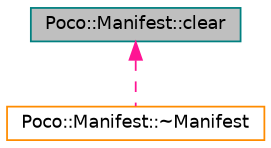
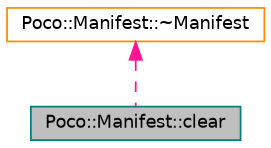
edge "Poco::Manifest::~Manifest" -> "Poco::Manifest::clear": reversed
